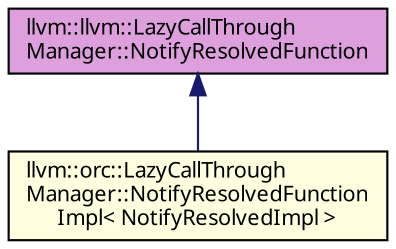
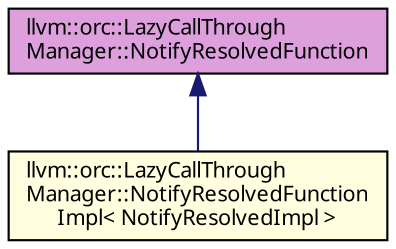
node "llvm::llvm::LazyCallThrough Manager::NotifyResolvedFunction": label "llvm::llvm::LazyCallThrough Manager::NotifyResolvedFunction" -> "llvm::orc::LazyCallThrough Manager::NotifyResolvedFunction"
